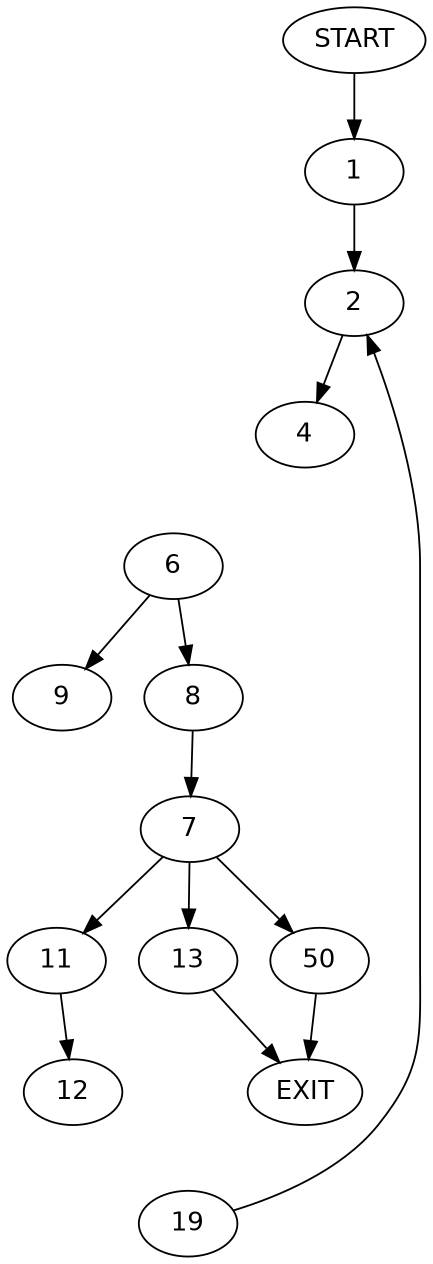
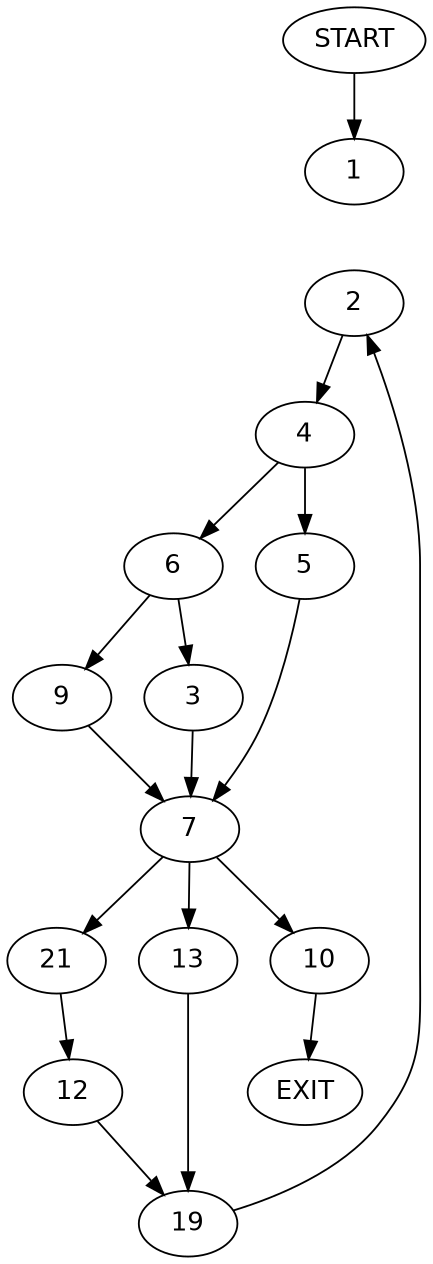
edge "1" -> "2": removed
edge "4" -> "6": added
node "5": added
node "8": label "8" -> "3"
edge "9" -> "7": added
node "11": label "11" -> "21"
node "50": label "50" -> "10"
edge "13" -> "EXIT": now "13" -> "19"
edge "12" -> "19": added
